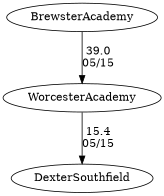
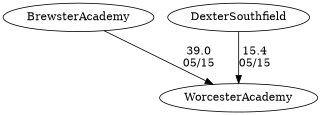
edge "WorcesterAcademy" -> "DexterSouthfield": reversed
